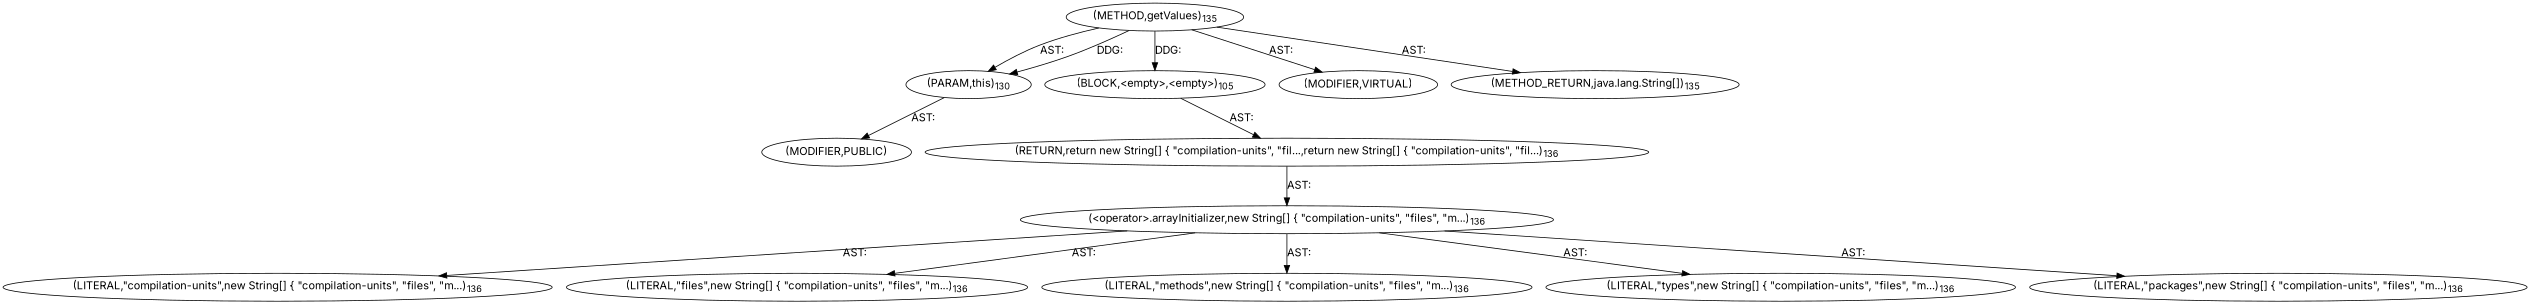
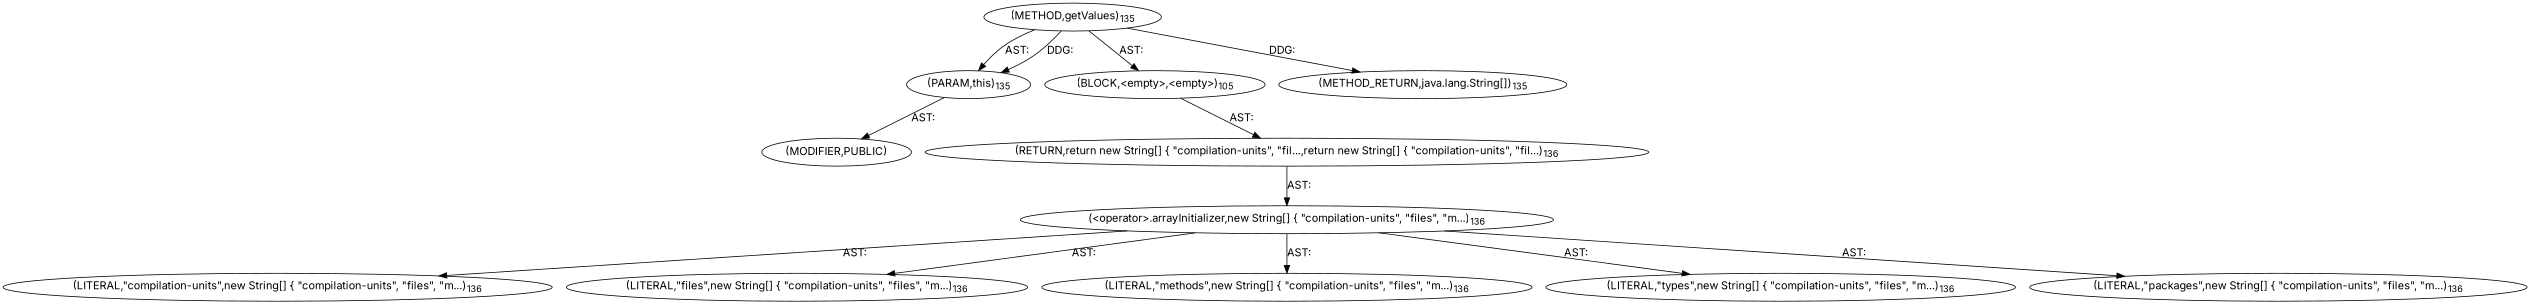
edge "(METHOD,getValues)" -> "(BLOCK,<empty>,<empty>)": label "DDG: " -> "AST: "
edge "(METHOD,getValues)" -> "(METHOD_RETURN,java.lang.String[])": label "AST: " -> "DDG: "
node "(PARAM,this)": text "130" -> "135"
node "(MODIFIER,VIRTUAL)": removed
